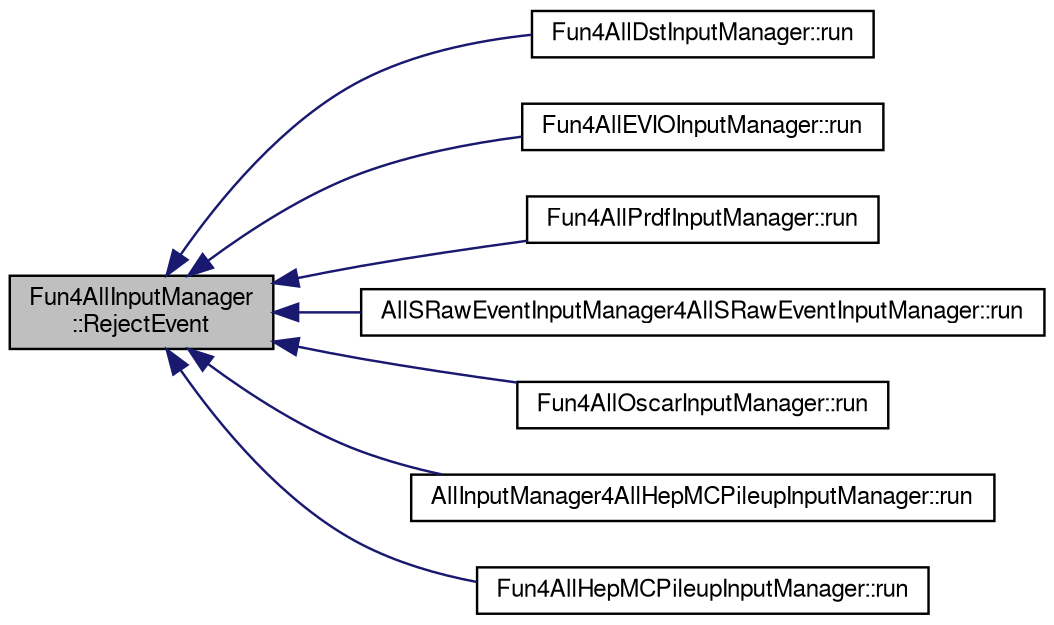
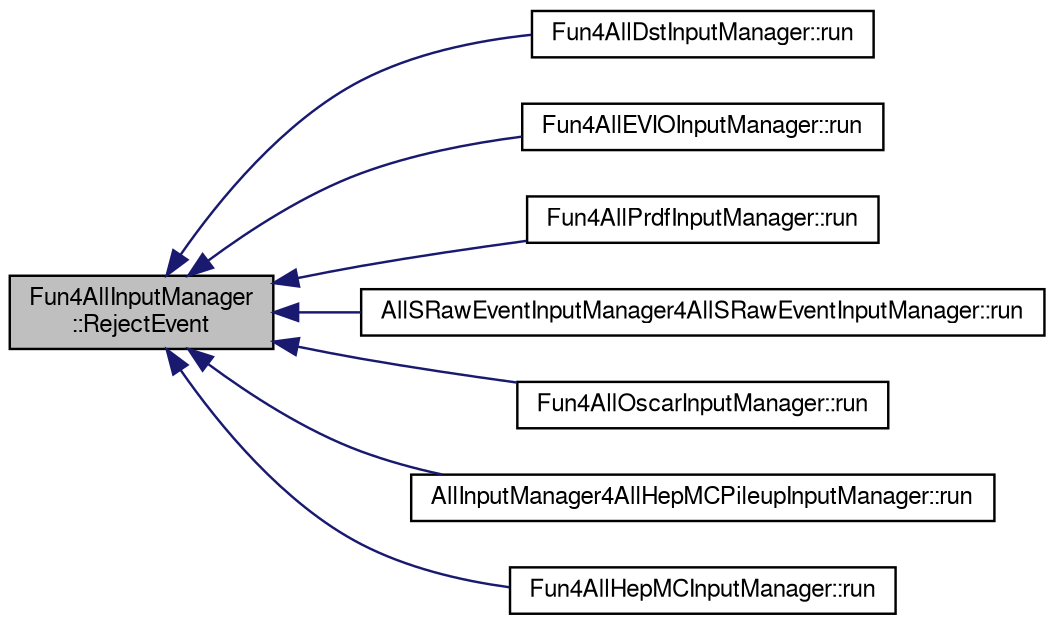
node "Fun4AllHepMCPileupInputManager::run": label "Fun4AllHepMCPileupInputManager::run" -> "Fun4AllHepMCInputManager::run"
